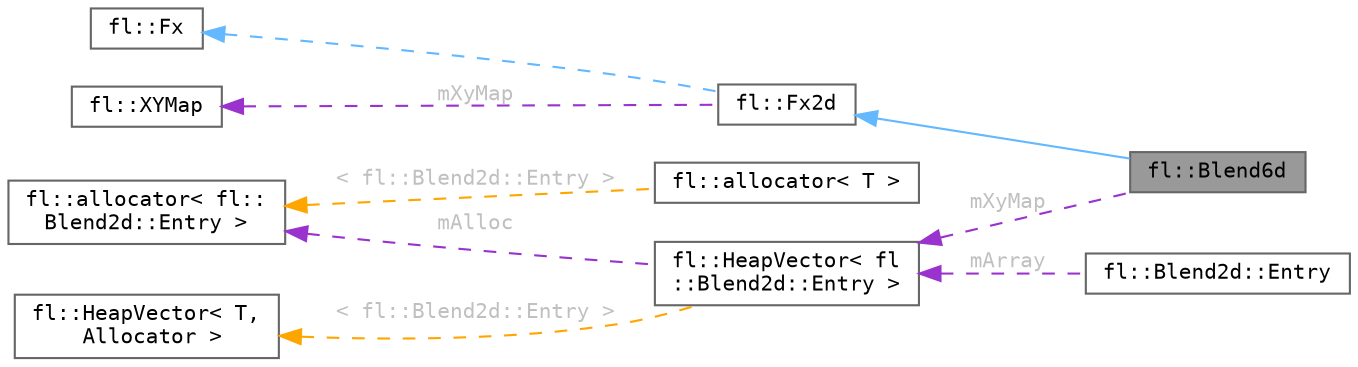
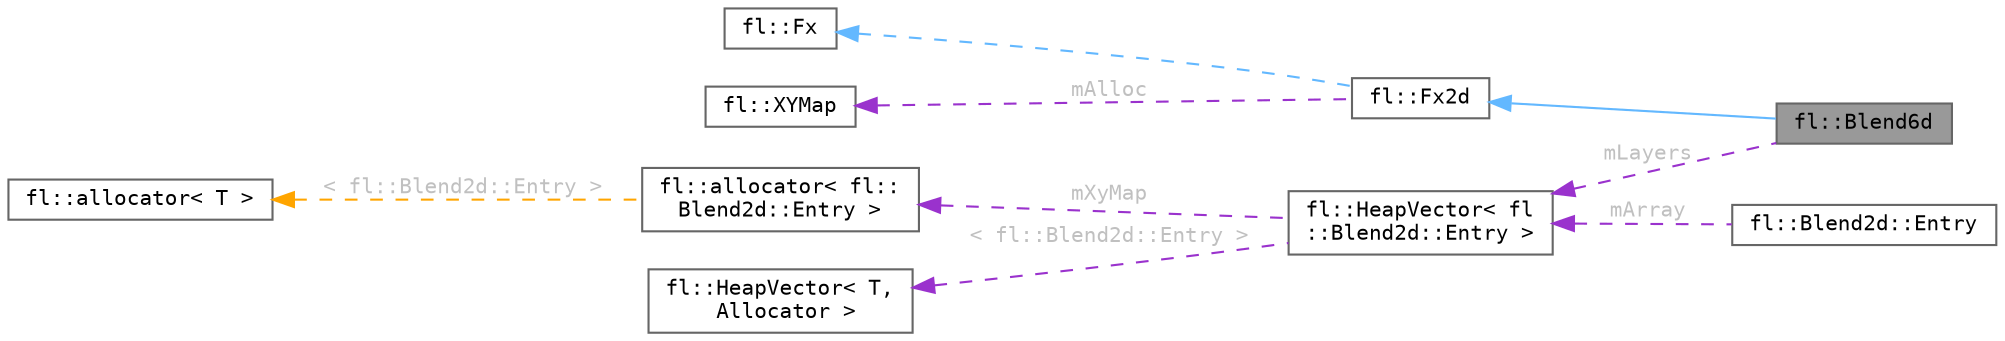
edge "fl::Fx2d" -> "fl::XYMap": label " mXyMap" -> " mAlloc"
edge "fl::allocator< T >" -> "fl::allocator< fl:: Blend2d::Entry >": reversed
edge "fl::Blend6d" -> "fl::HeapVector< fl ::Blend2d::Entry >": label " mXyMap" -> " mLayers"
edge "fl::HeapVector< fl ::Blend2d::Entry >" -> "fl::allocator< fl:: Blend2d::Entry >": label " mAlloc" -> " mXyMap"
edge "fl::HeapVector< fl ::Blend2d::Entry >" -> "fl::HeapVector< T, Allocator >": color orange -> darkorchid3
